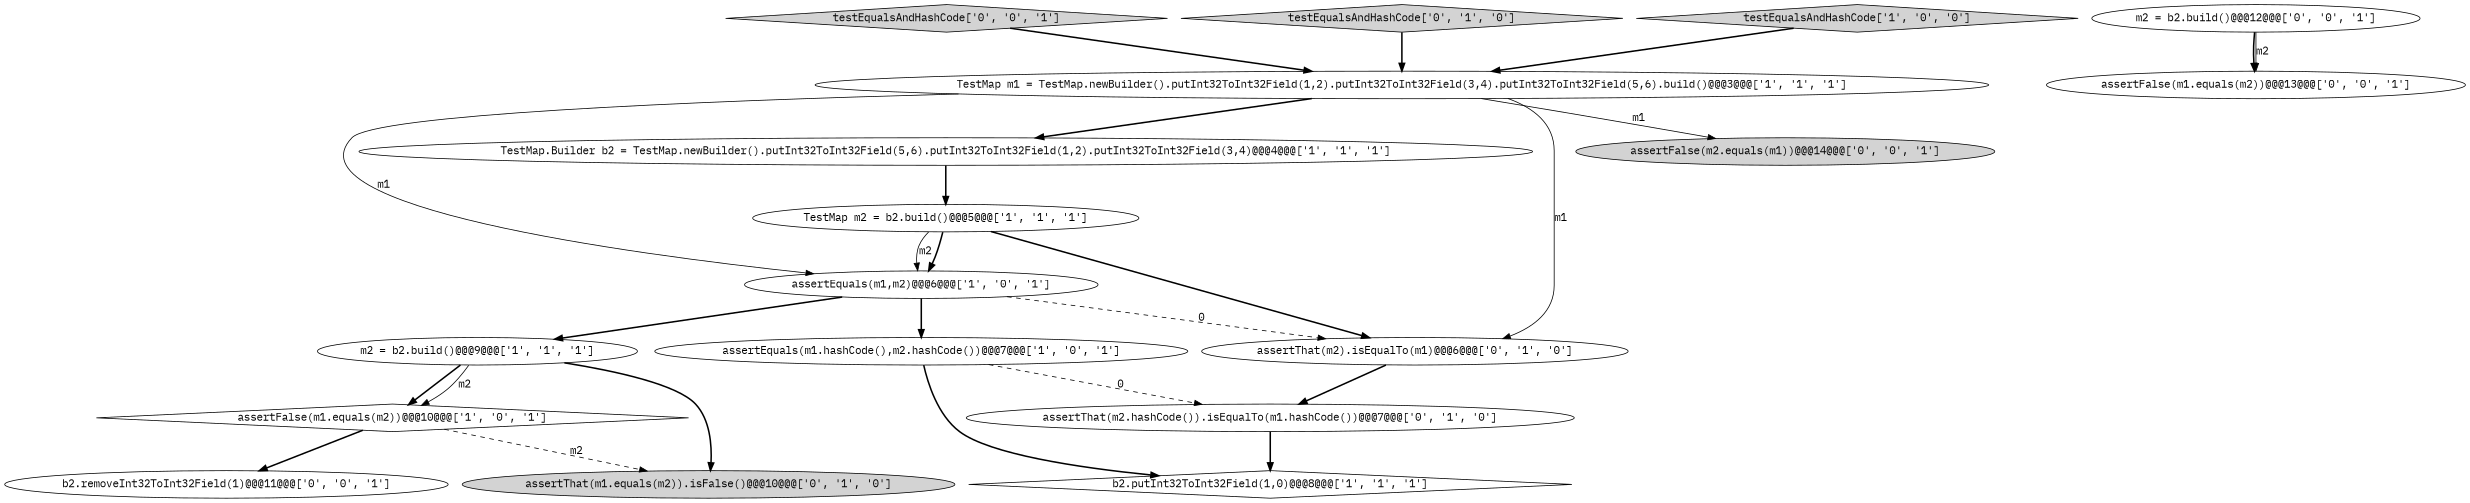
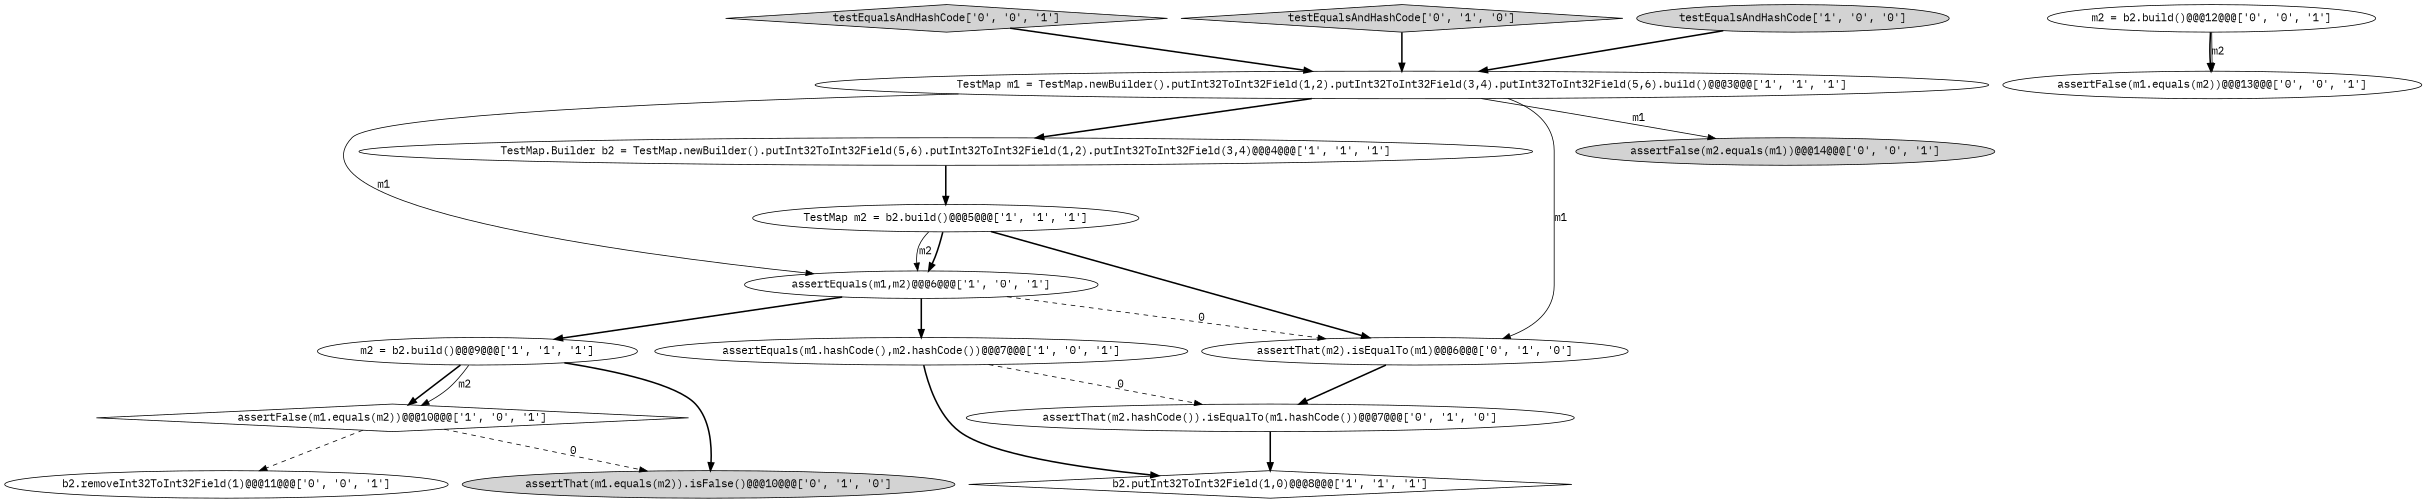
node "testEqualsAndHashCode['1', '0', '0']": shape diamond -> ellipse
edge "assertFalse(m1.equals(m2))@@@10@@@['1', '0', '1']" -> "b2.removeInt32ToInt32Field(1)@@@11@@@['0', '0', '1']": style bold -> dashed
edge "assertFalse(m1.equals(m2))@@@10@@@['1', '0', '1']" -> "assertThat(m1.equals(m2)).isFalse()@@@10@@@['0', '1', '0']": label "m2" -> "0"
